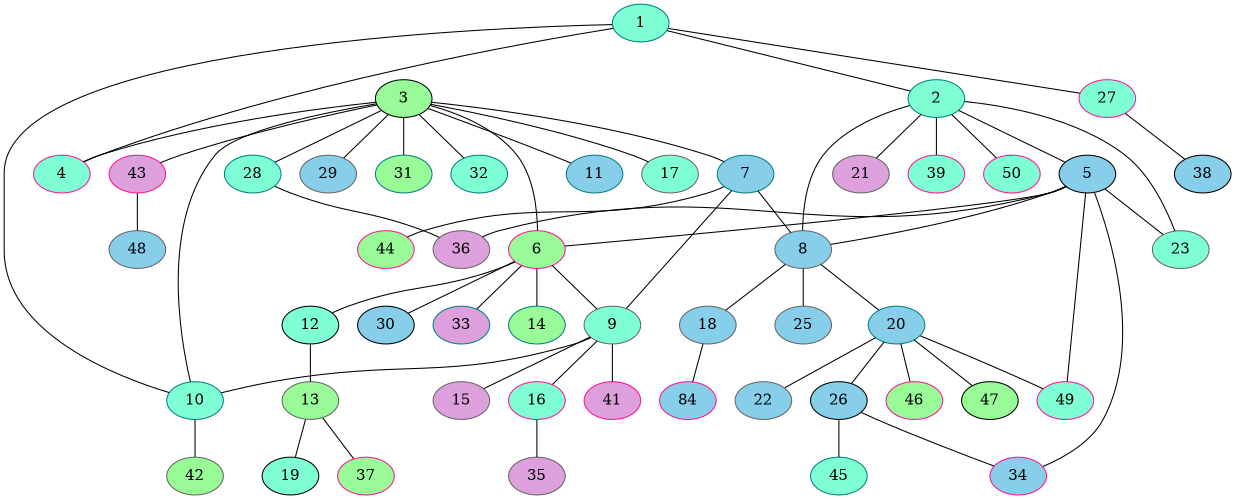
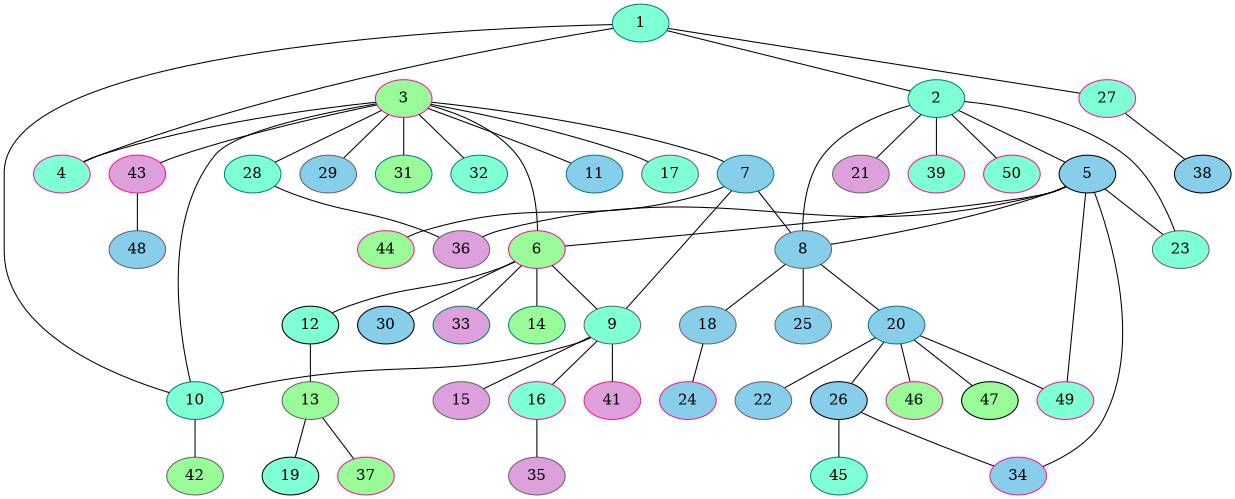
node "3": color black -> deeppink
node "84": label "84" -> "24"
